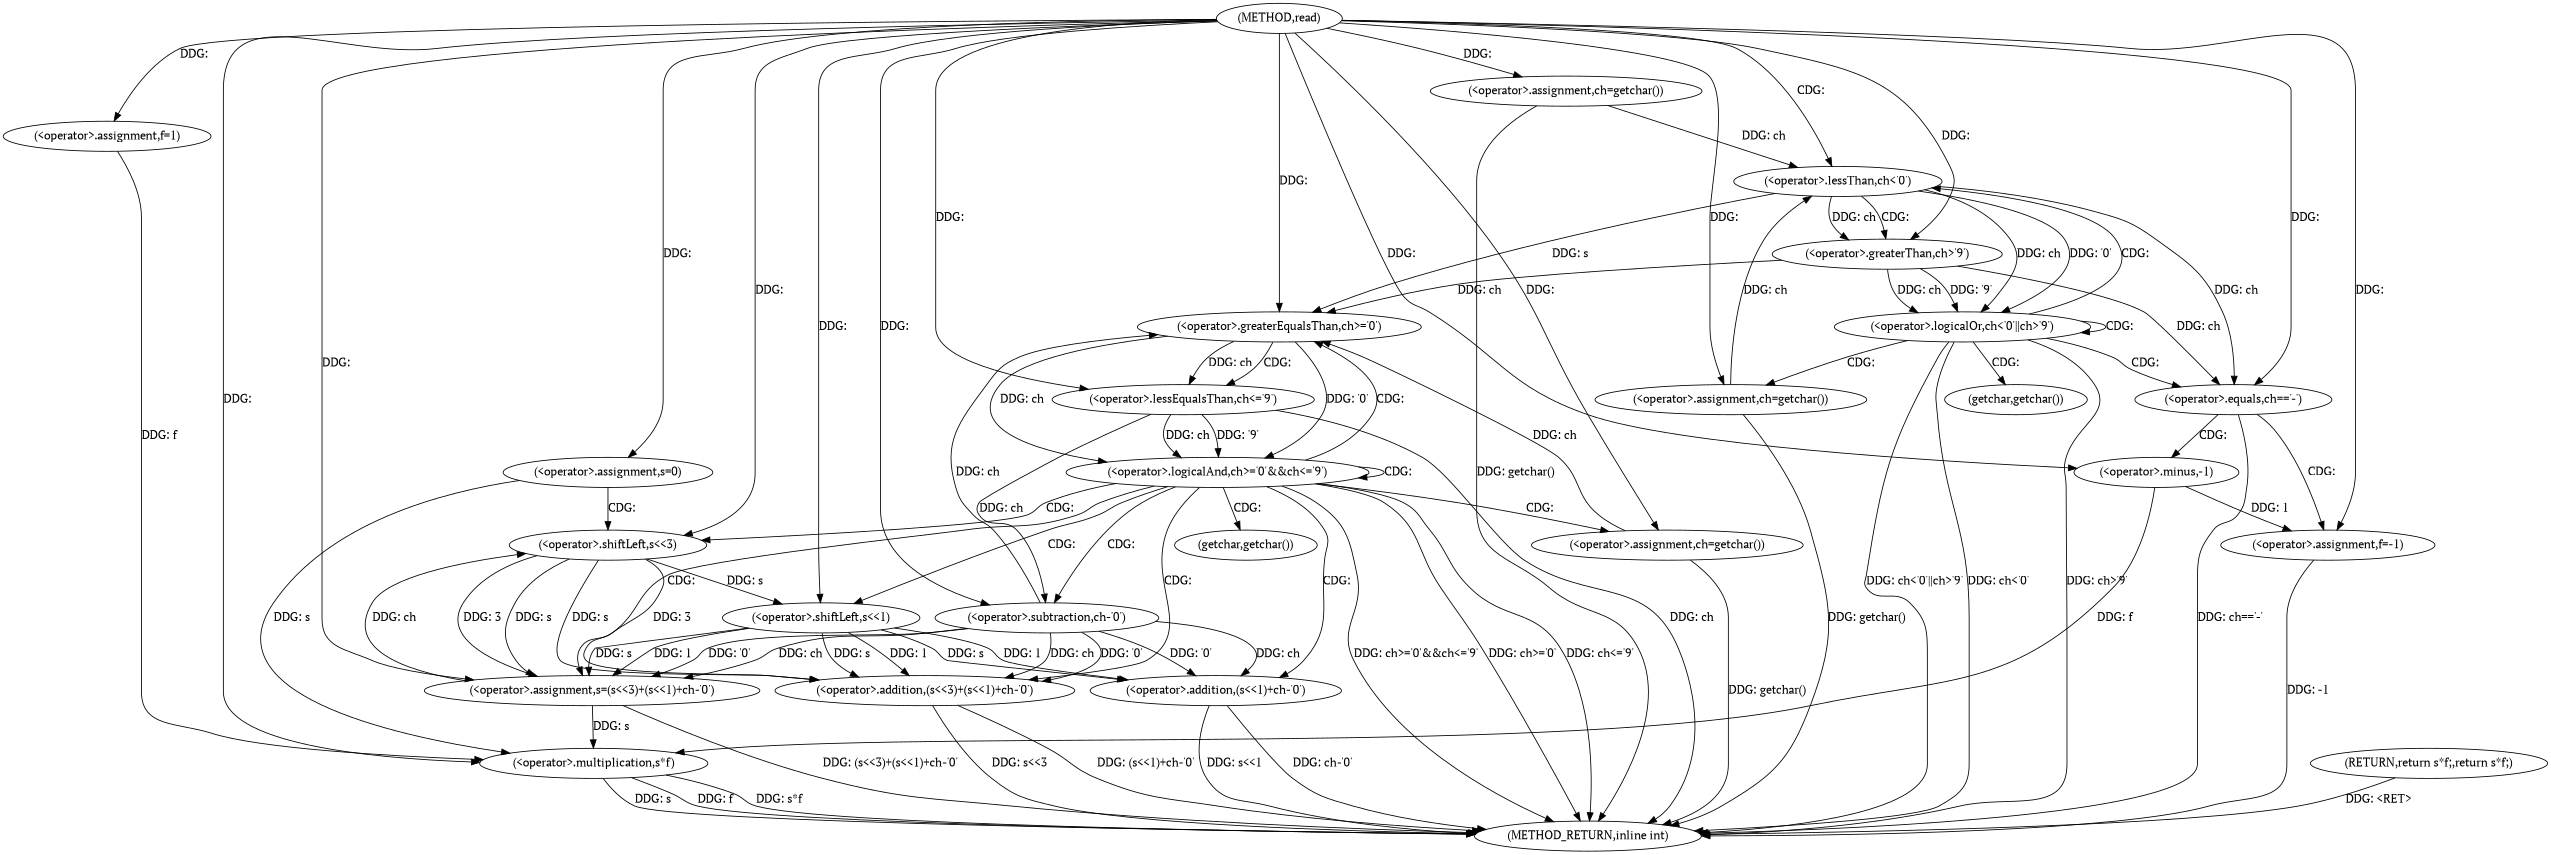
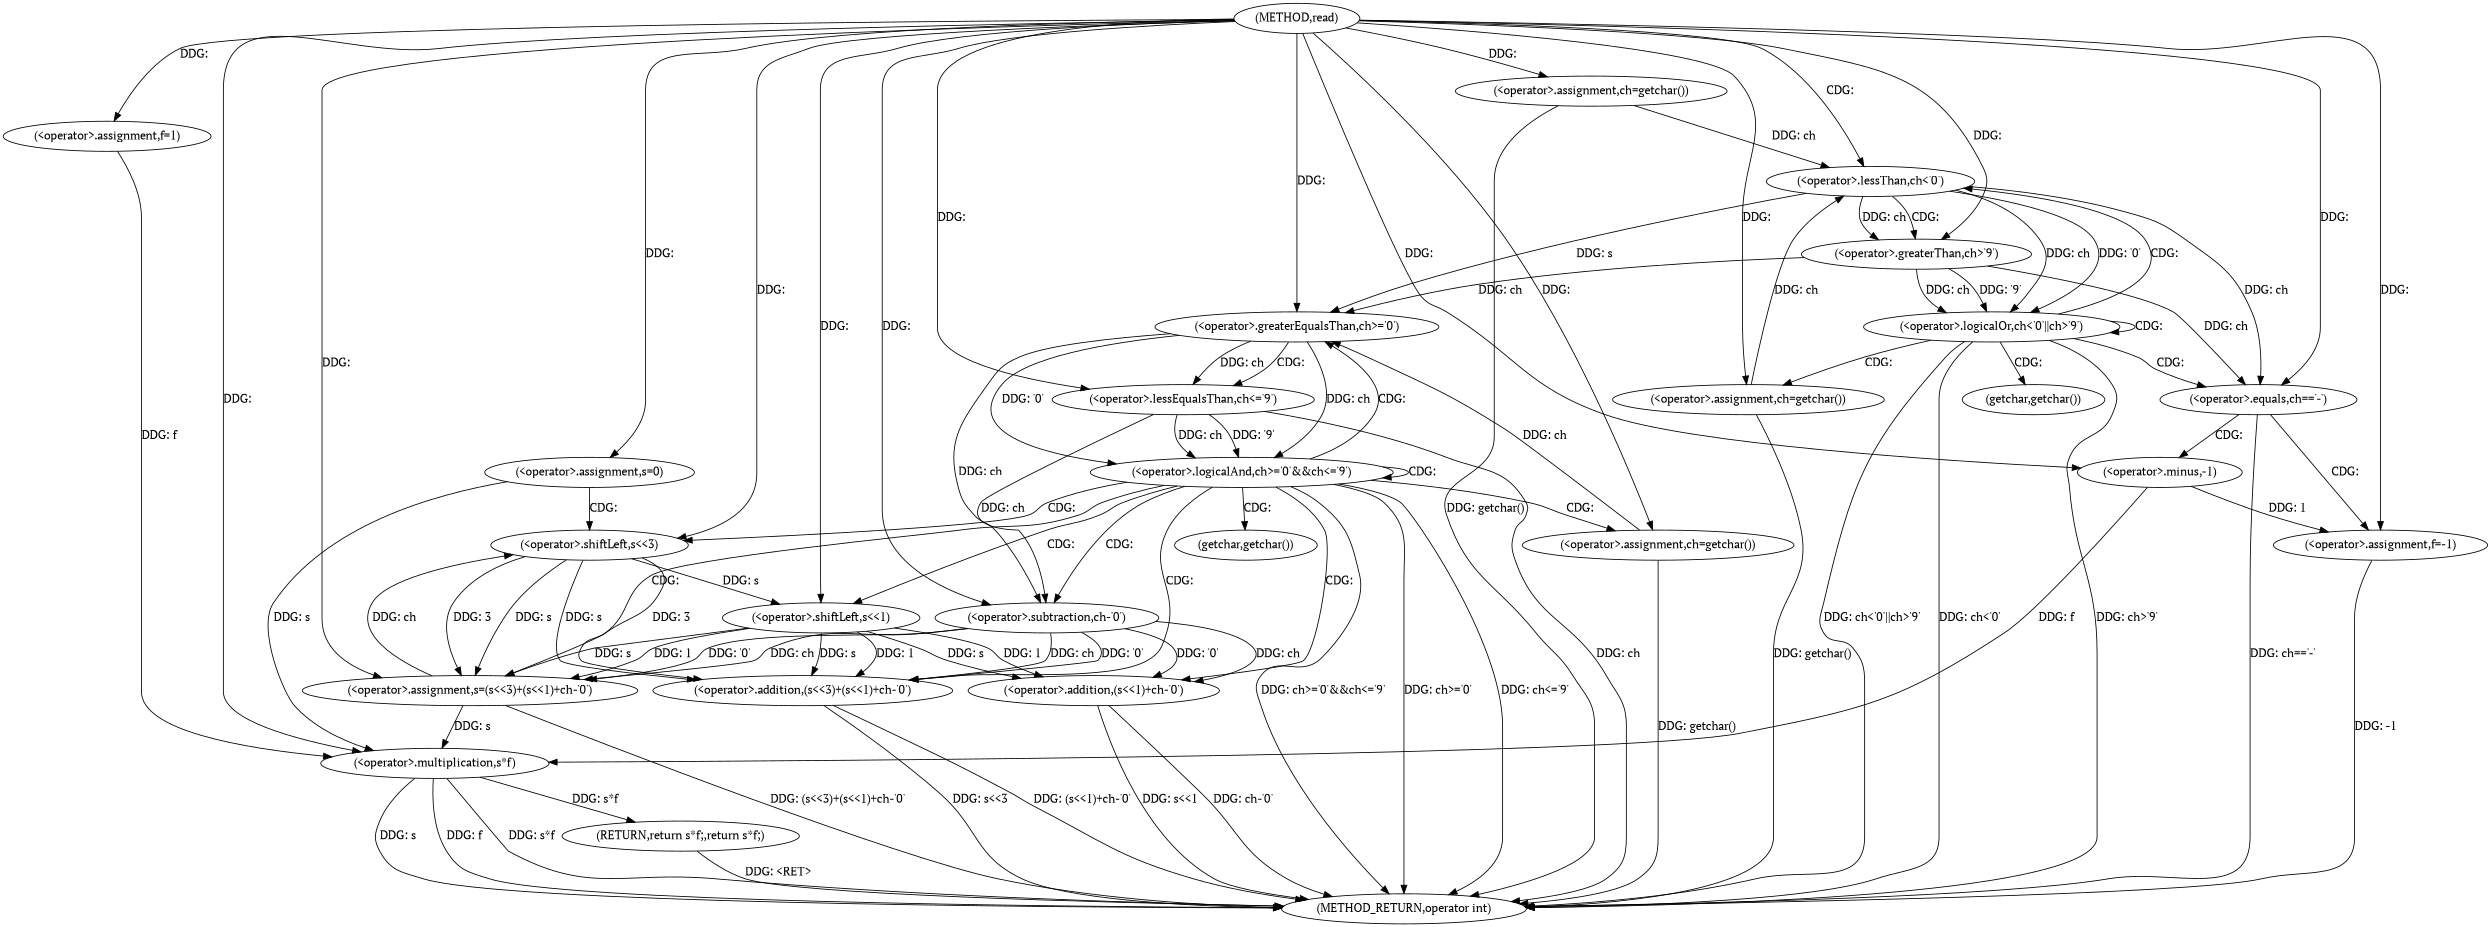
edge "(<operator>.subtraction,ch-'0')" -> "(<operator>.greaterEqualsThan,ch>='0')": reversed
edge "(<operator>.multiplication,s*f)" -> "(RETURN,return s*f;,return s*f;)": added, label "DDG: s*f"
node "(METHOD_RETURN,inline int)": label "(METHOD_RETURN,inline int)" -> "(METHOD_RETURN,operator int)"
